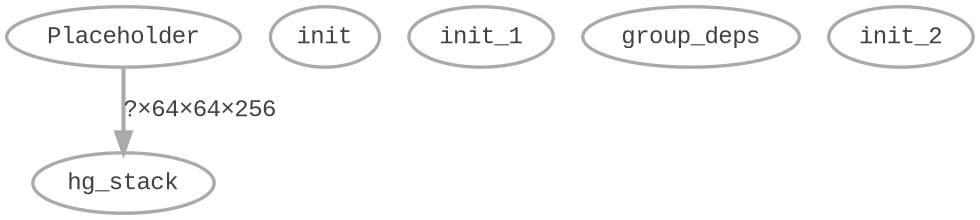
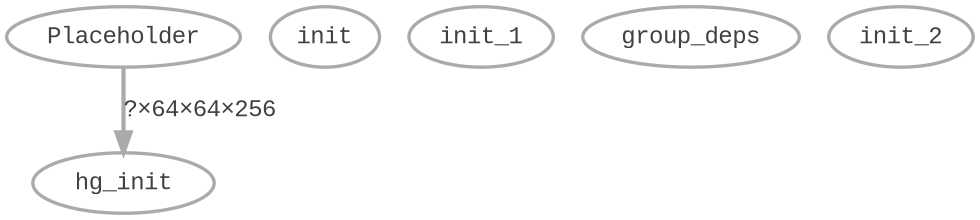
node "hg_stack": label "hg_stack" -> "hg_init"
